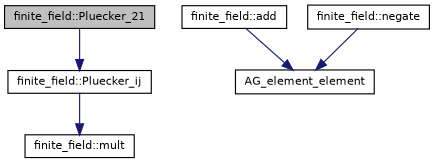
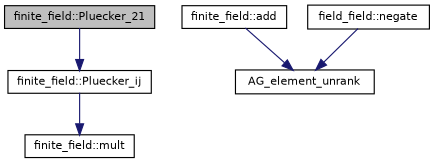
node "finite_field::negate": label "finite_field::negate" -> "field_field::negate"
node "AG_element_element": label "AG_element_element" -> "AG_element_unrank"
